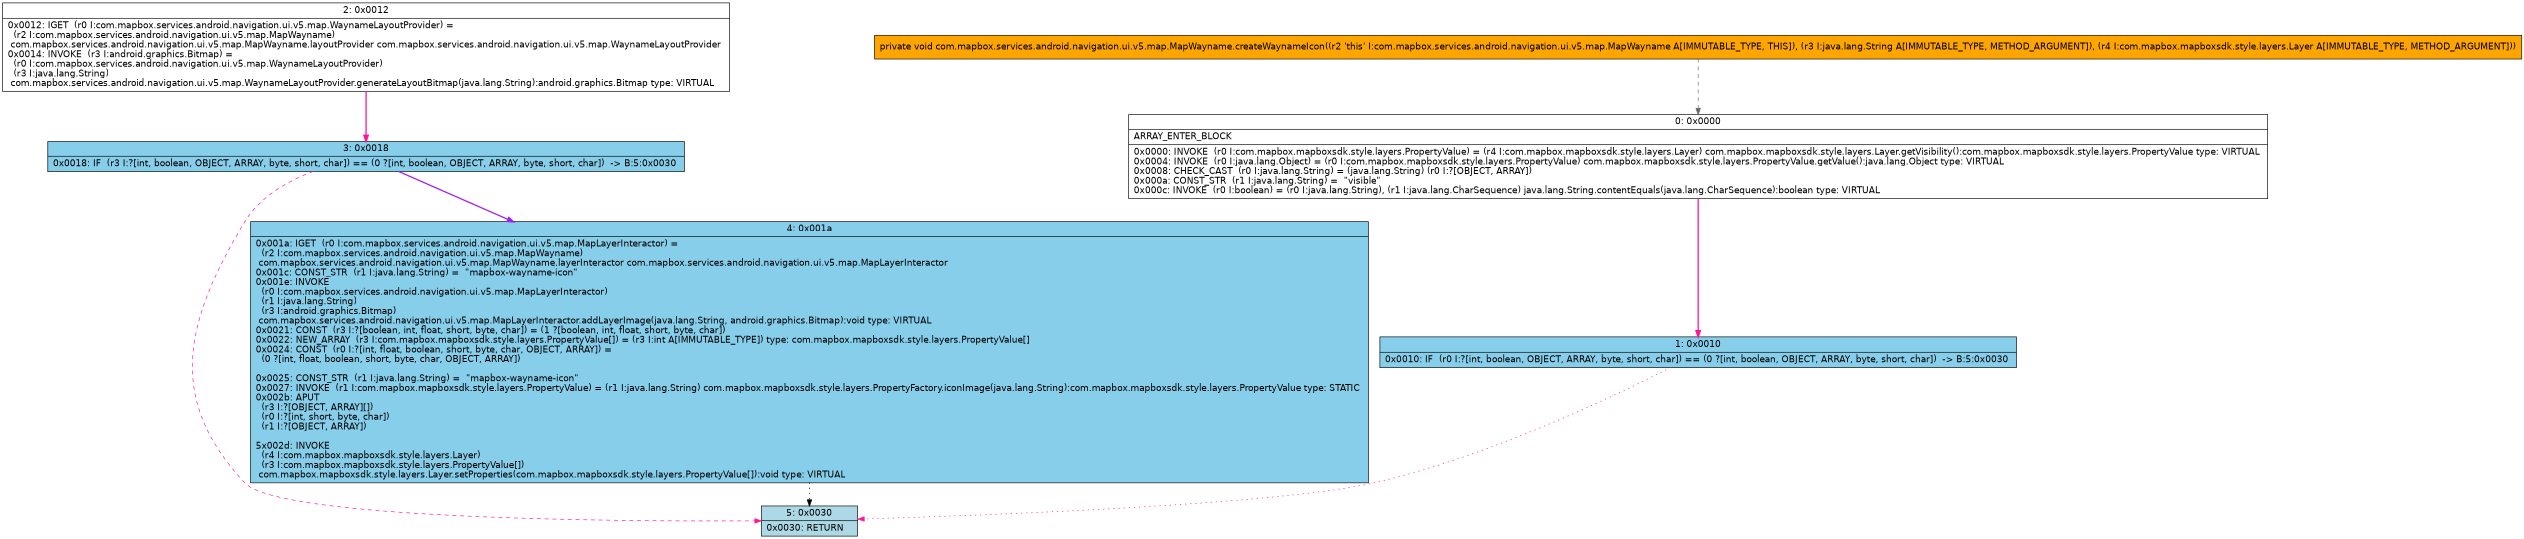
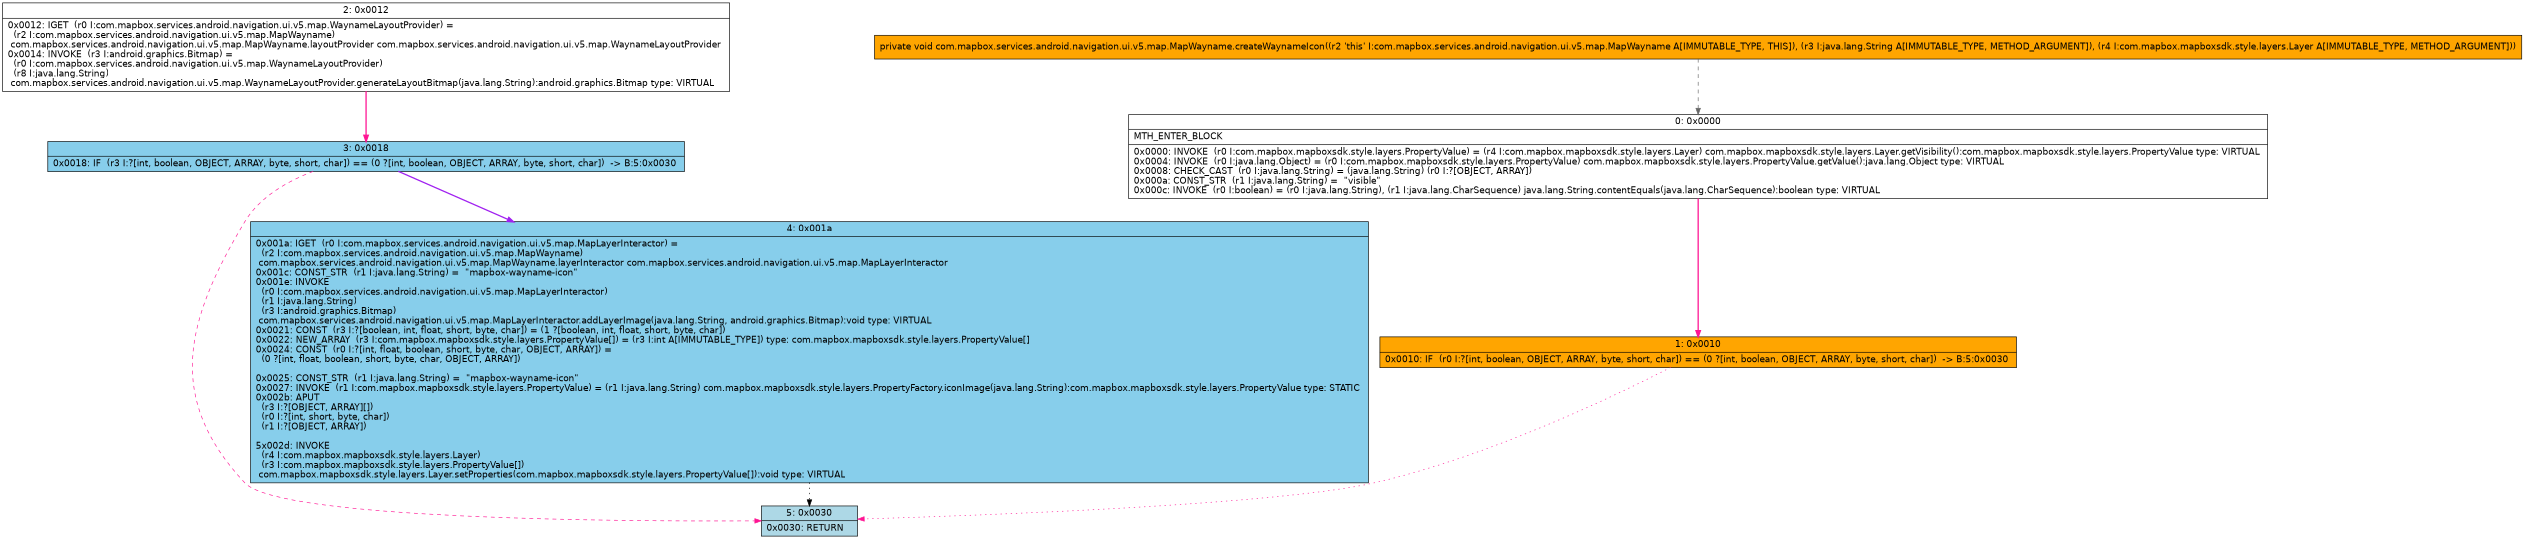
node "2: 0x0012": text "(r3 I:java.lang.String)" -> "(r8 I:java.lang.String)"
node "0: 0x0000": text "ARRAY_ENTER_BLOCK" -> "MTH_ENTER_BLOCK"
node "1: 0x0010": fillcolor skyblue -> orange
